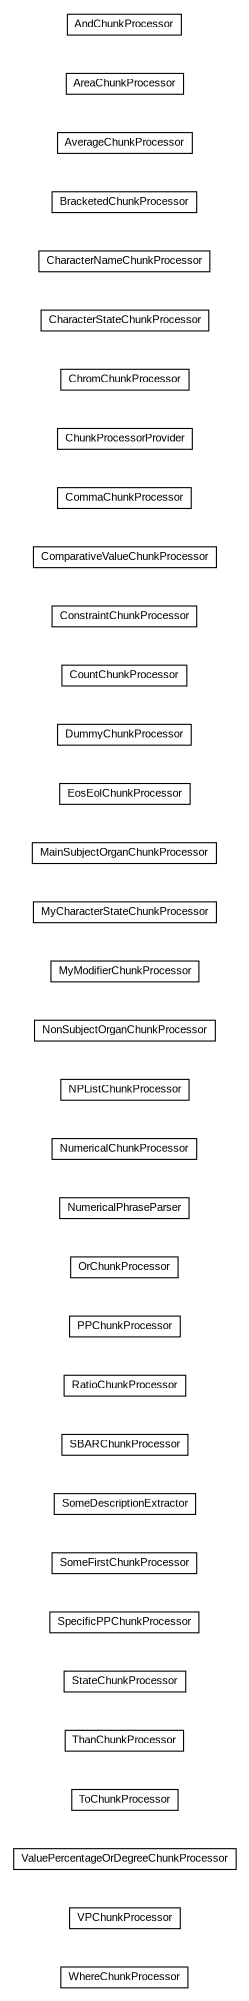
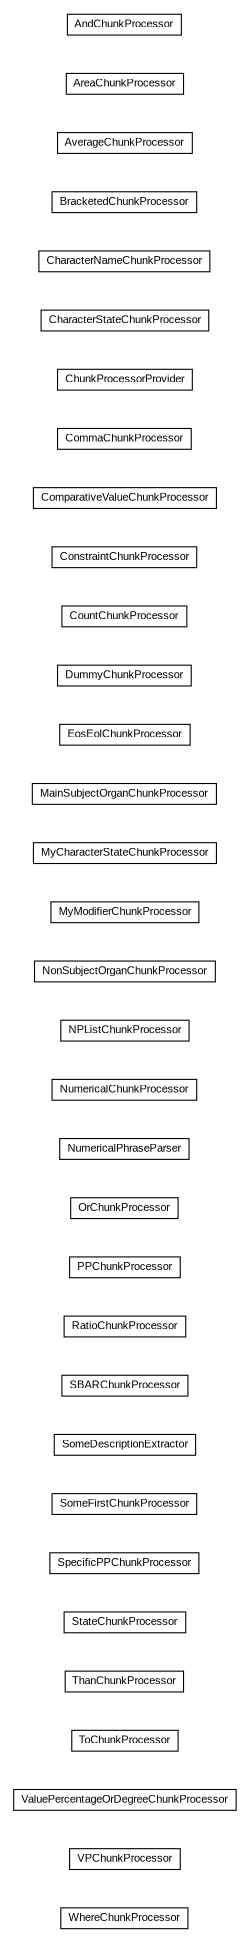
node "ChromChunkProcessor": removed
